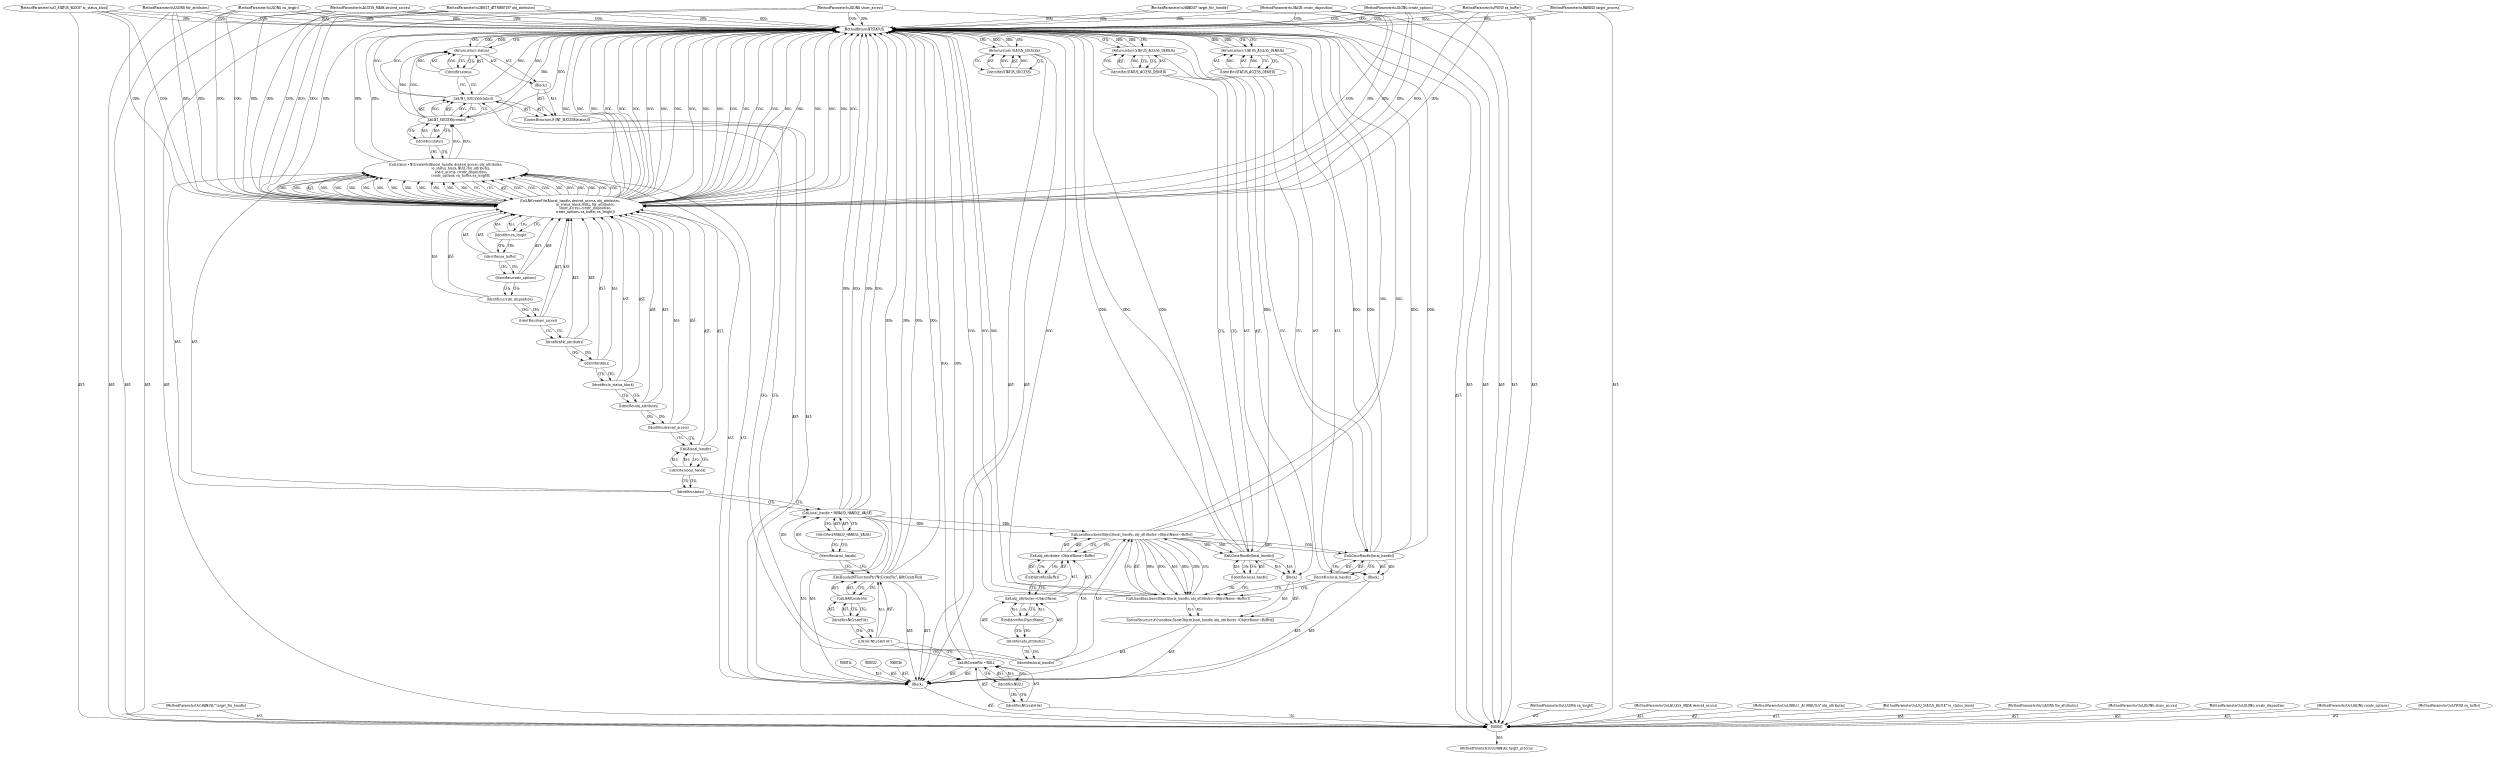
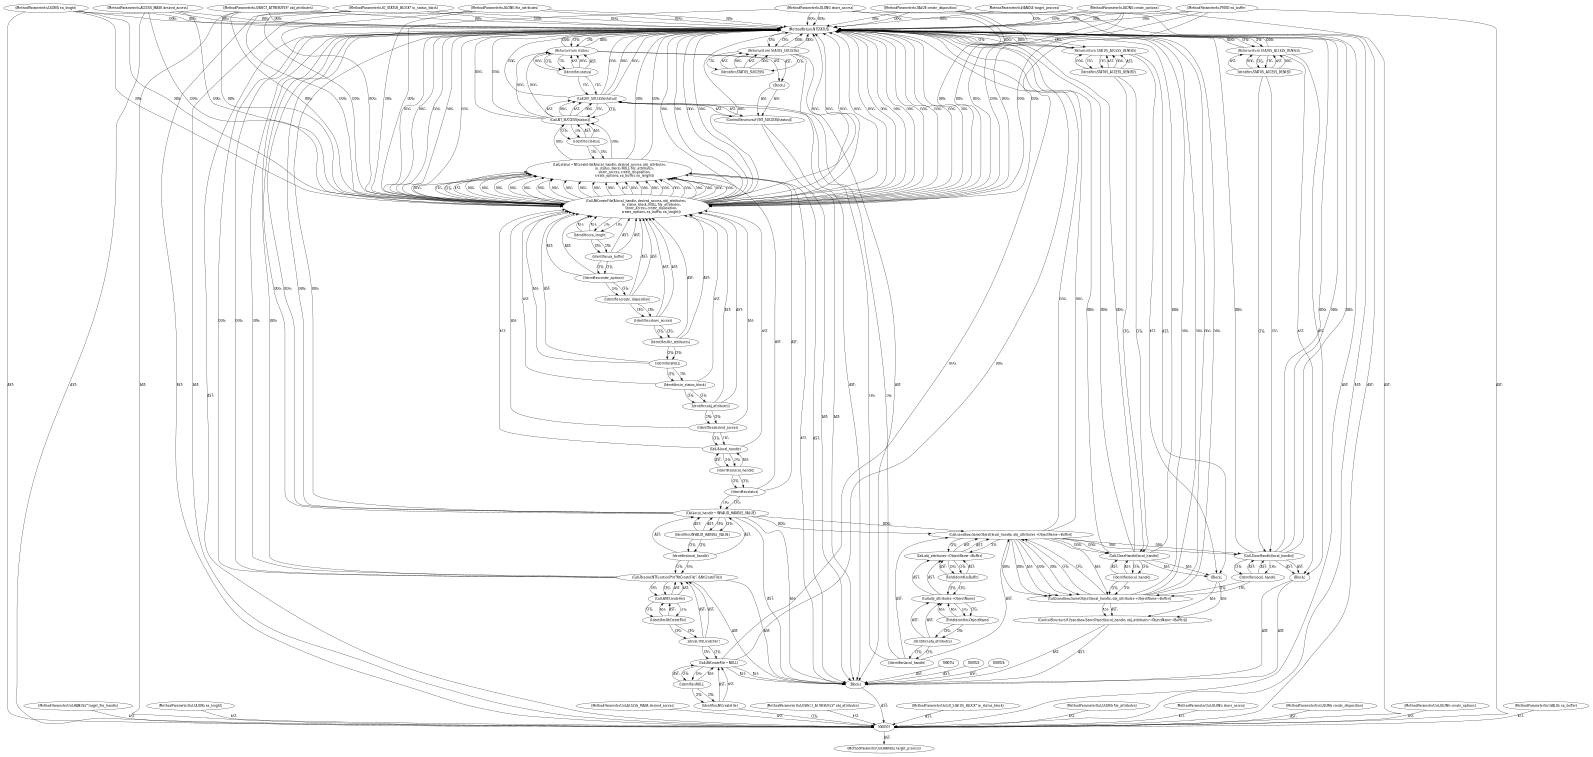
node "(MethodParameterIn,HANDLE* target_file_handle)": removed
node "(Call,NT_SUCCESS(create))": label "(Call,NT_SUCCESS(create))" -> "(Call,NT_SUCCESS(status))"
node "(MethodParameterOut,PVOID ea_buffer)": label "(MethodParameterOut,PVOID ea_buffer)" -> "(MethodParameterOut,VALUE ea_buffer)"
